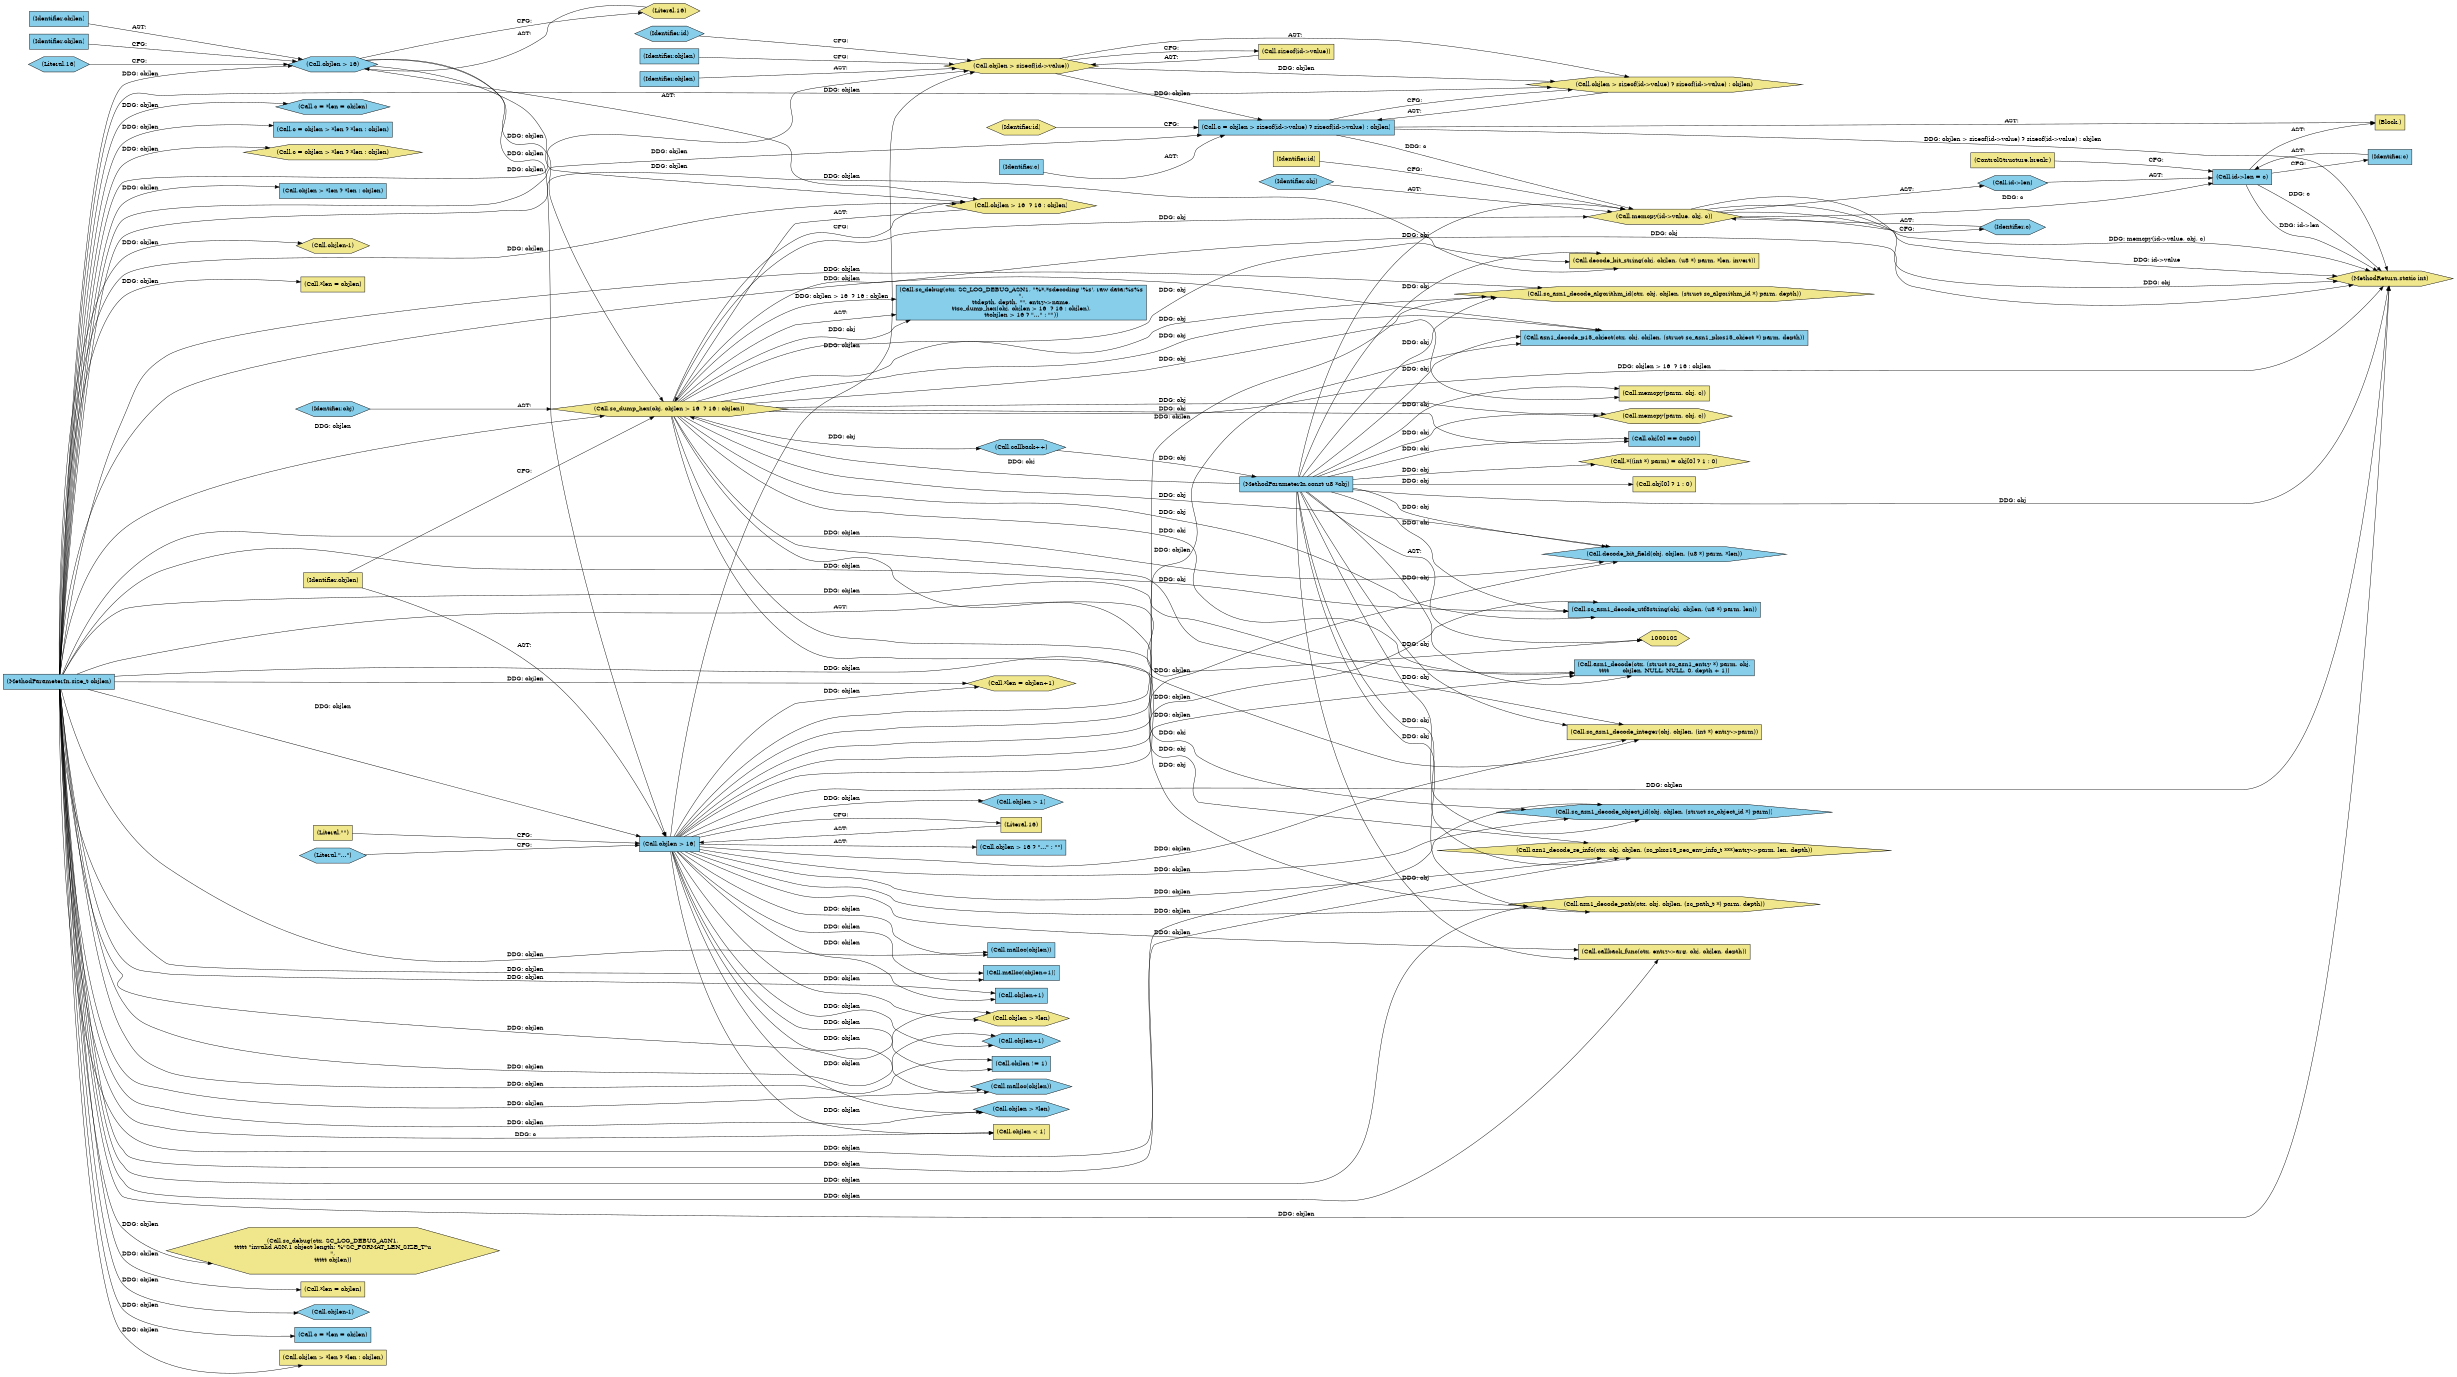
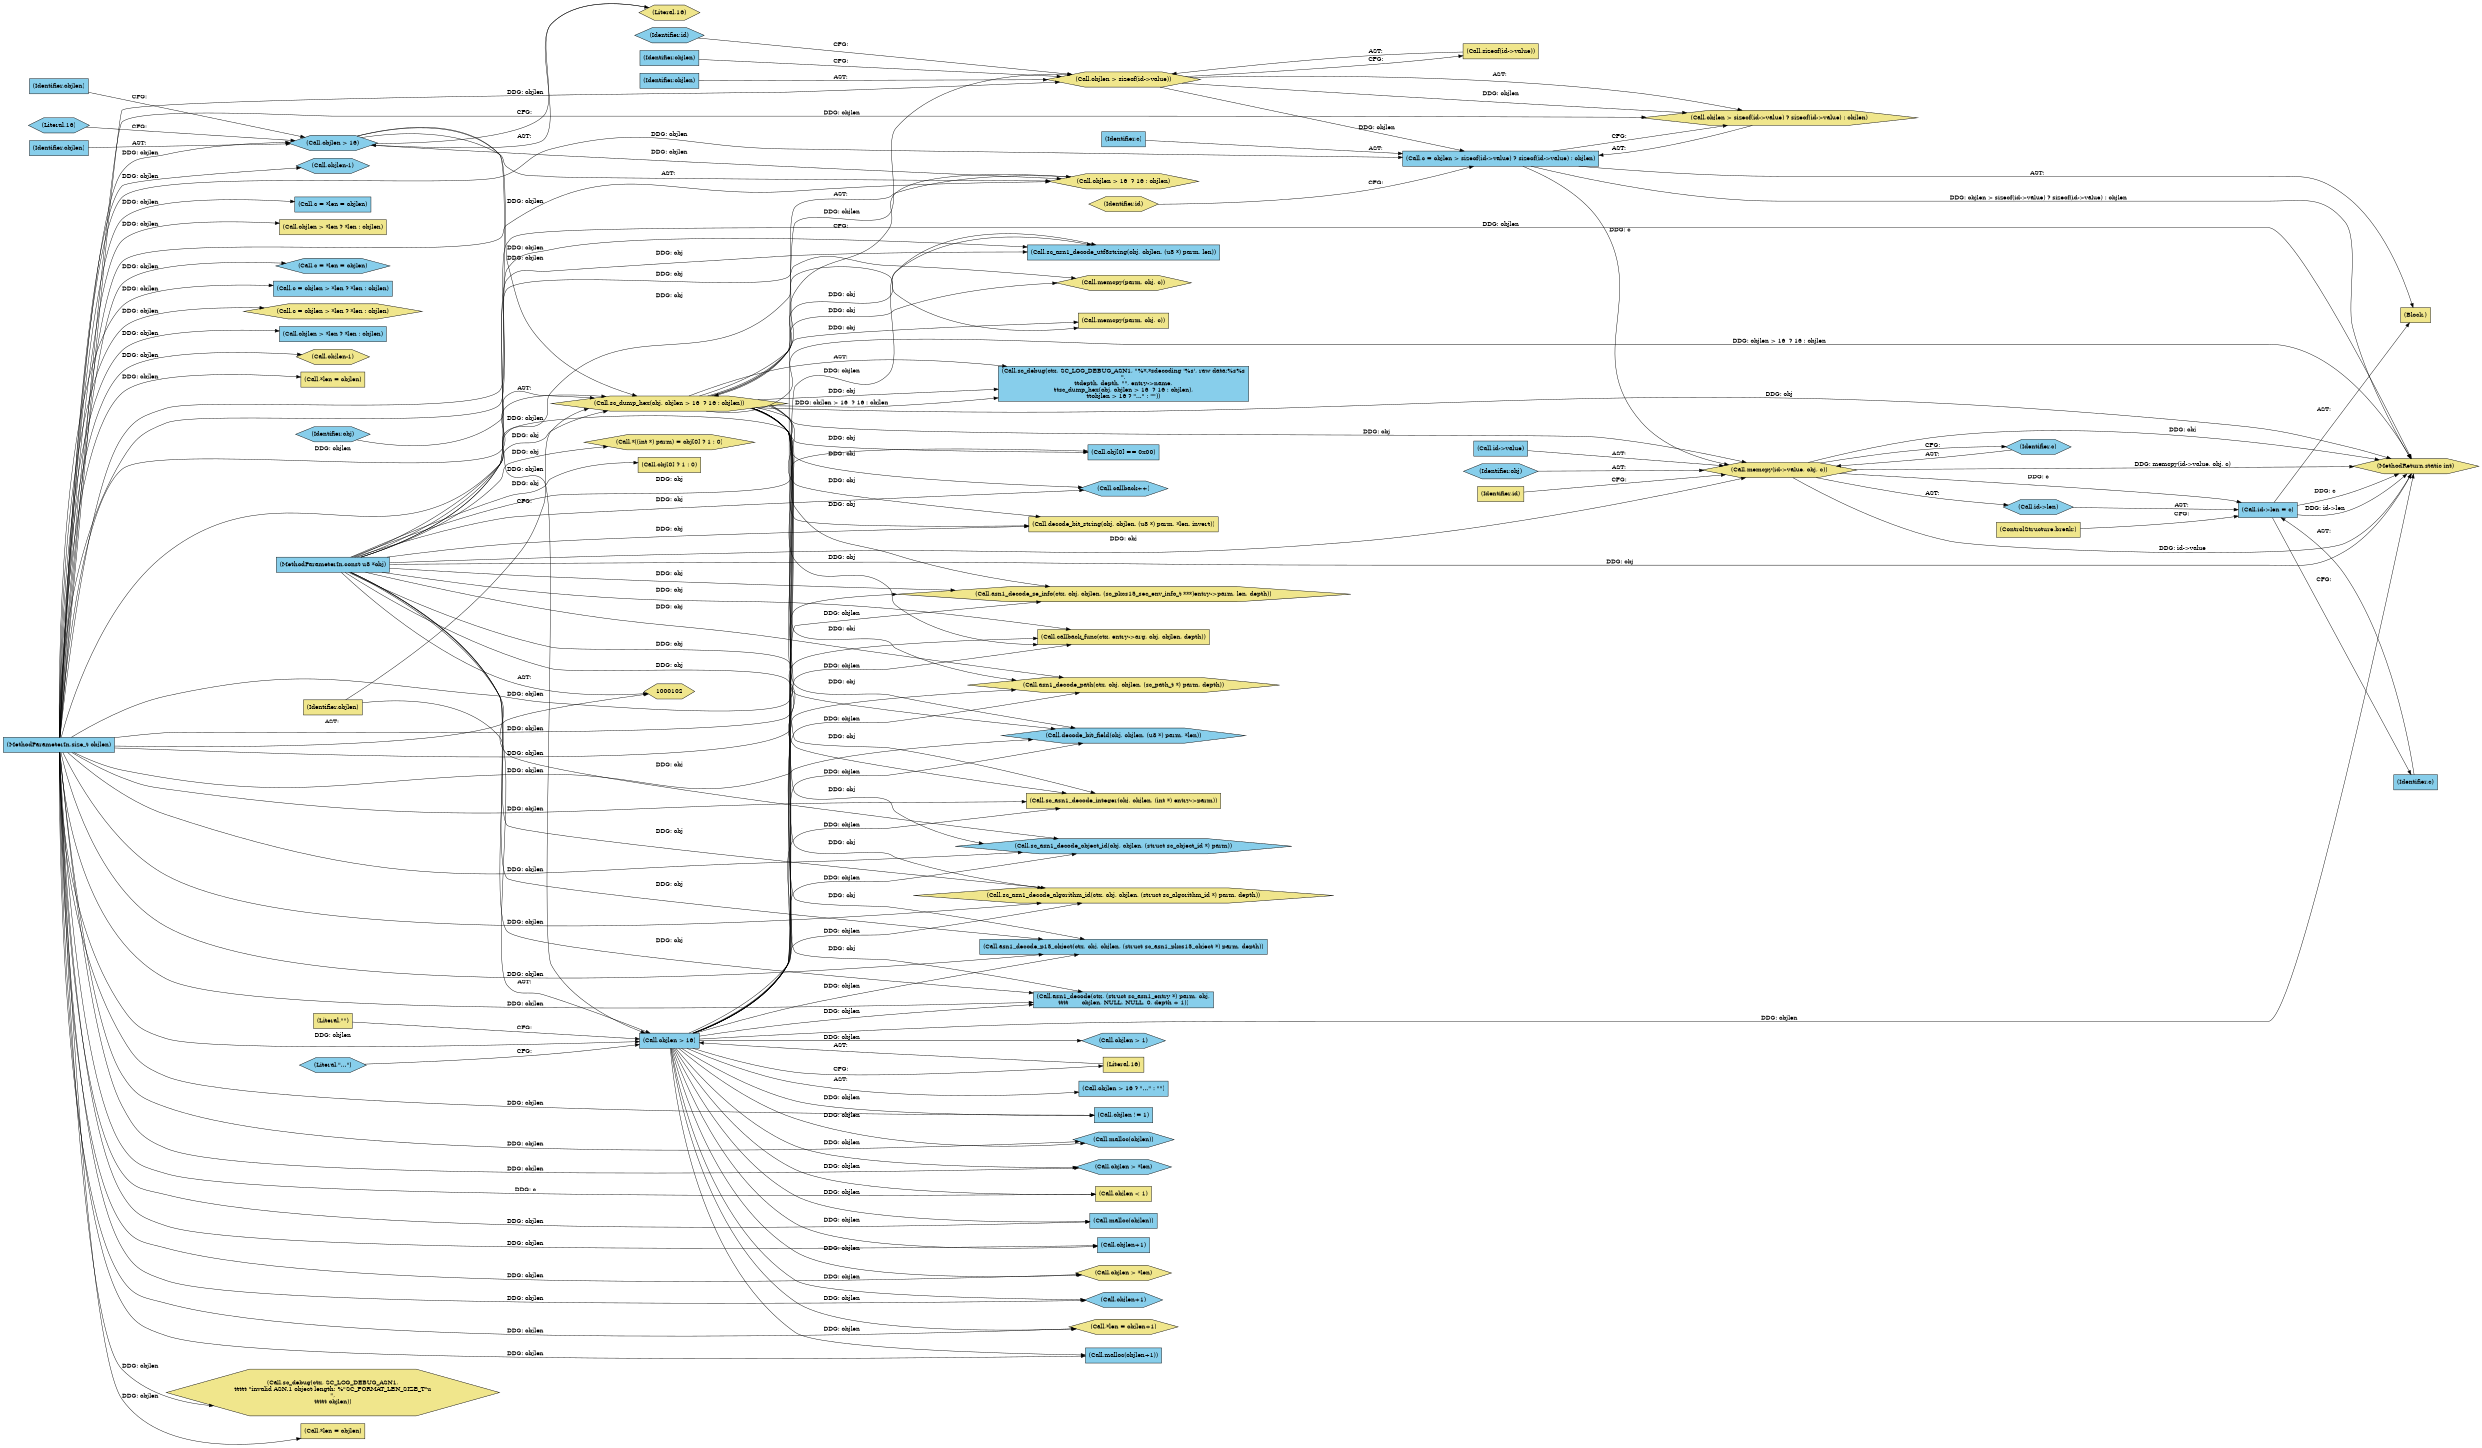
node "(Call,id->value)": added
edge "(Call,callback++)" -> "(MethodParameterIn,const u8 *obj)": reversed
edge "(Call,sc_dump_hex(obj, objlen > 16  ? 16 : objlen))" -> "(Call,callback_func(ctx, entry->arg, obj, objlen, depth))": added, label "DDG: obj"
